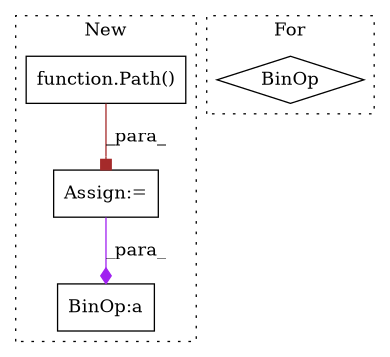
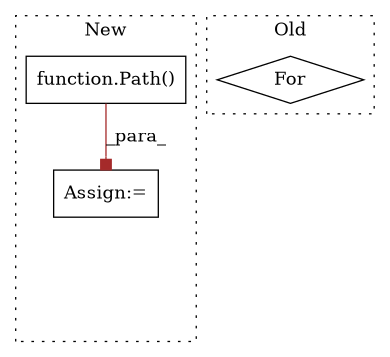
cluster "For": label "For" -> "Old"
node "BinOp": label "BinOp" -> "For"
node "BinOp:a": removed
